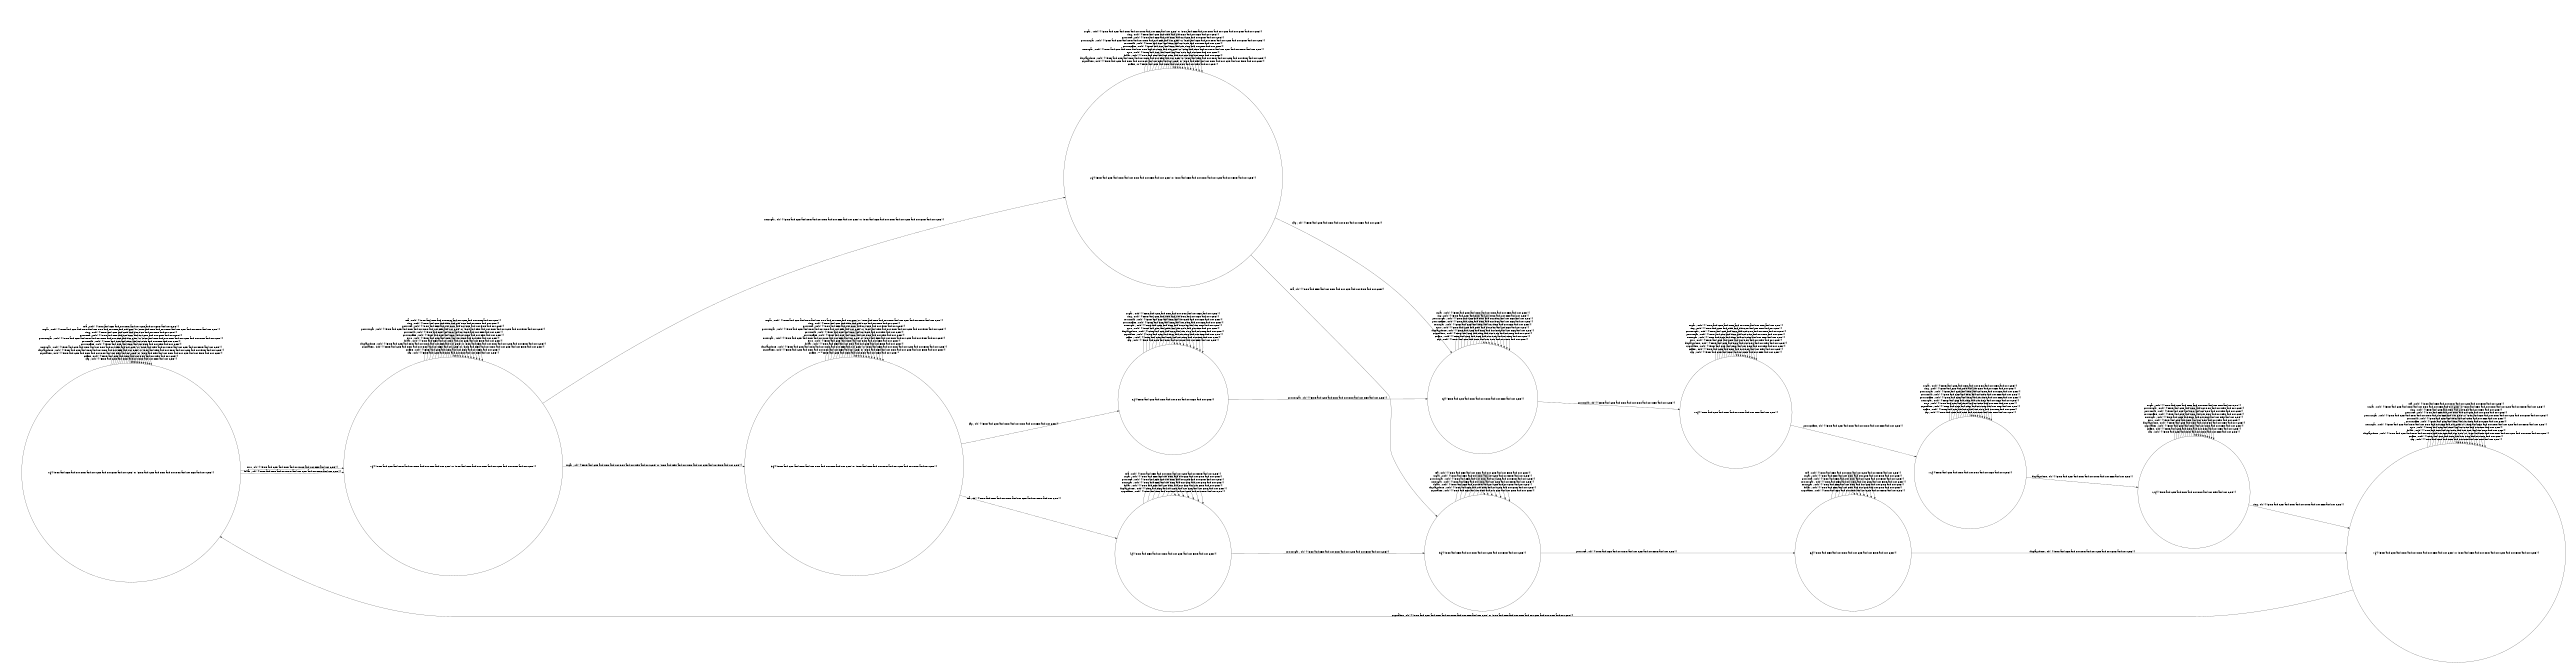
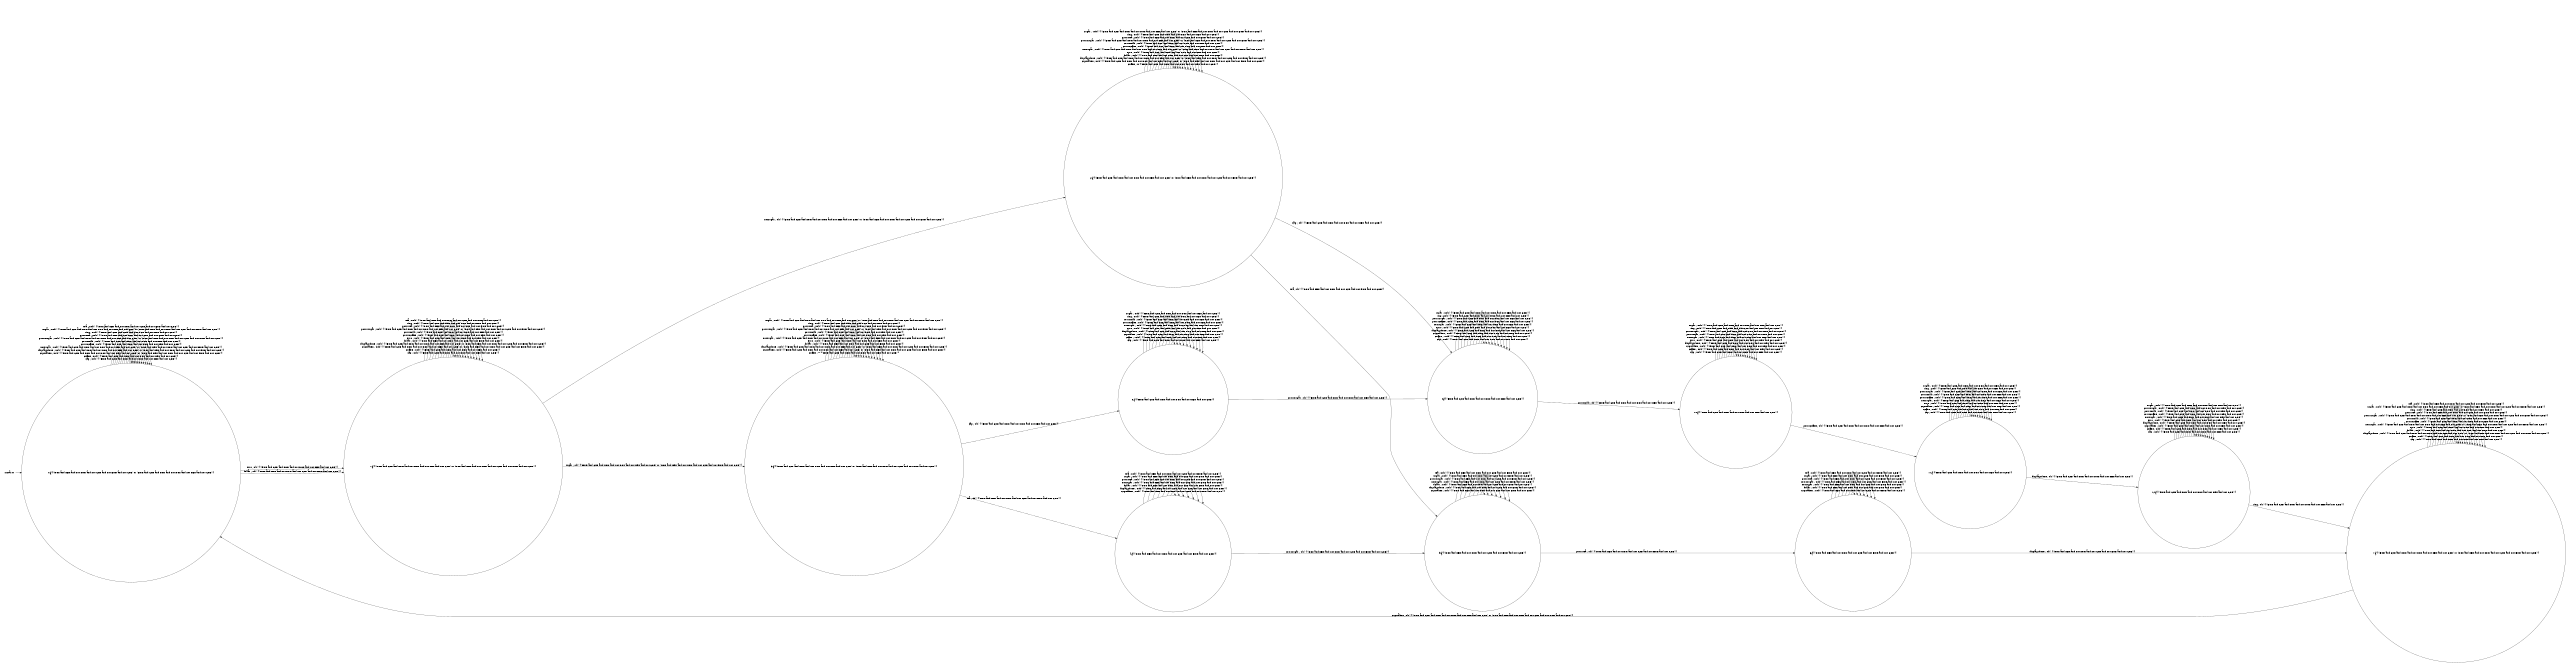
node "__start0": added
